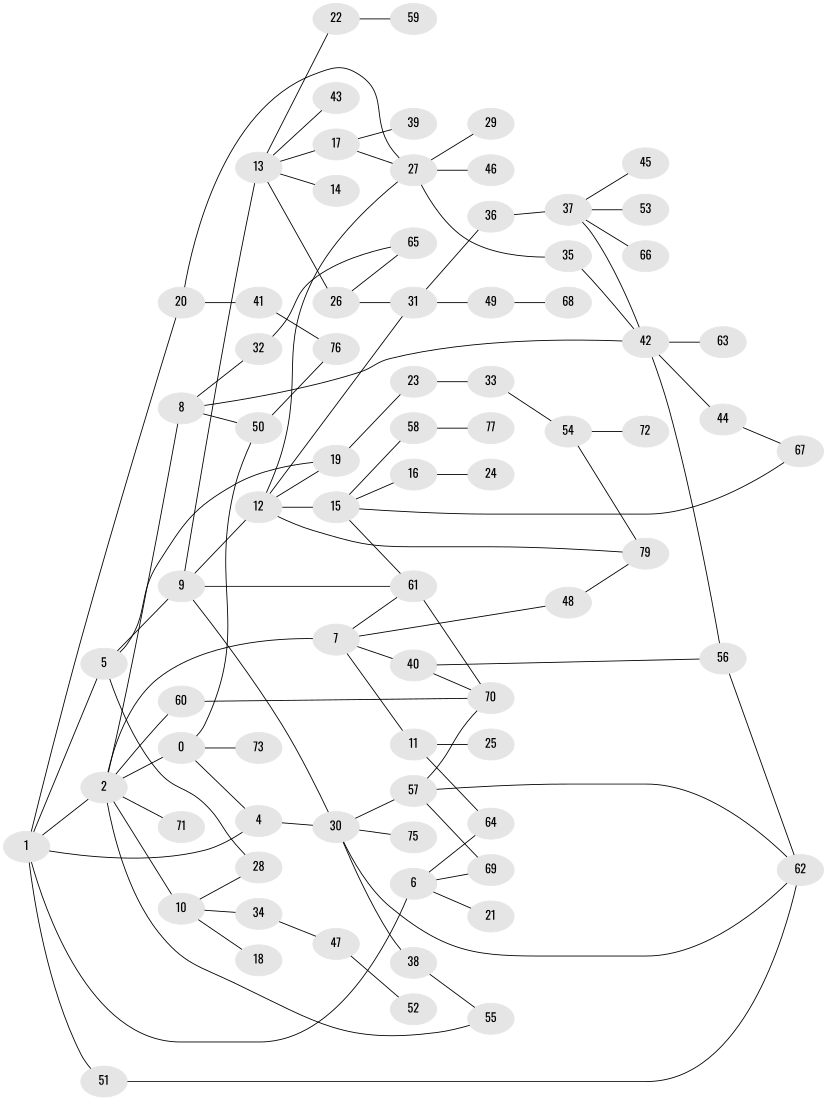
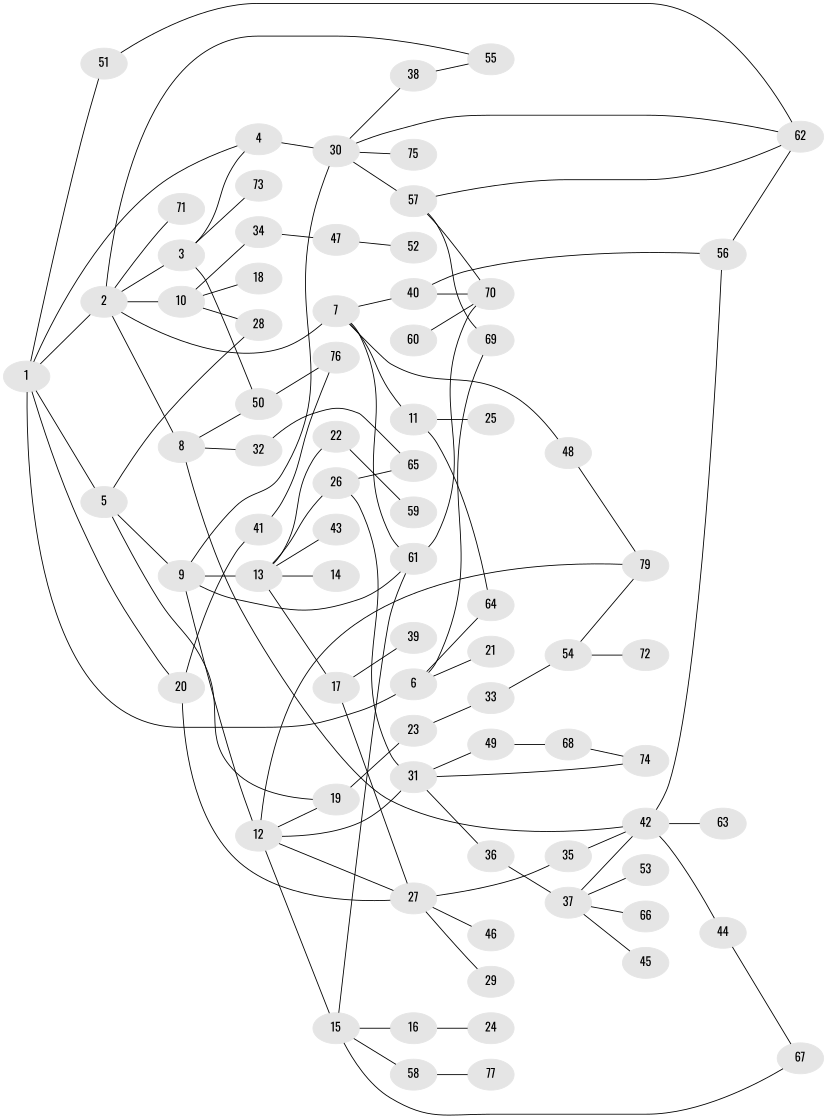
edge "60" -- "2": removed
node "0": label "0" -> "3"
node "74": added
